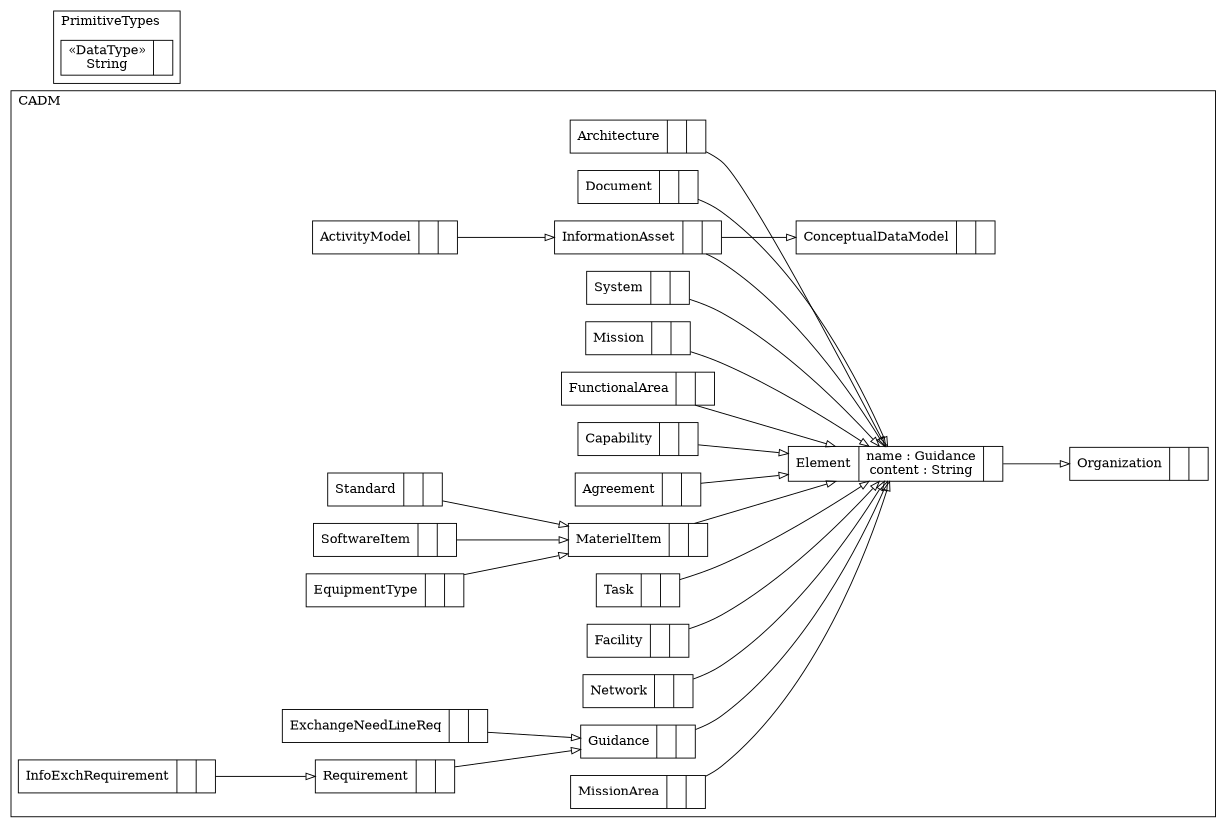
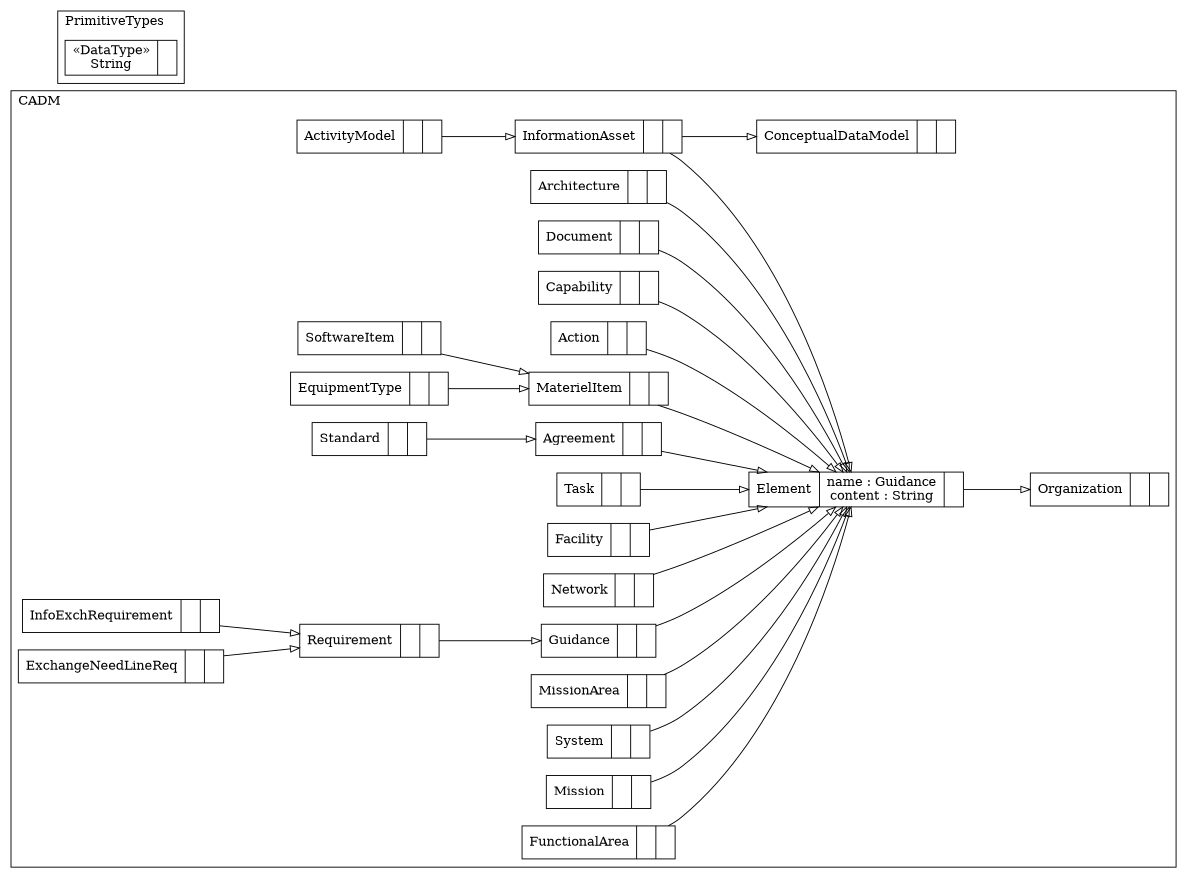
node "Action": added
edge "Standard" -> "MaterielItem": now "Standard" -> "Agreement"
edge "ExchangeNeedLineReq" -> "Guidance": now "ExchangeNeedLineReq" -> "Requirement"
